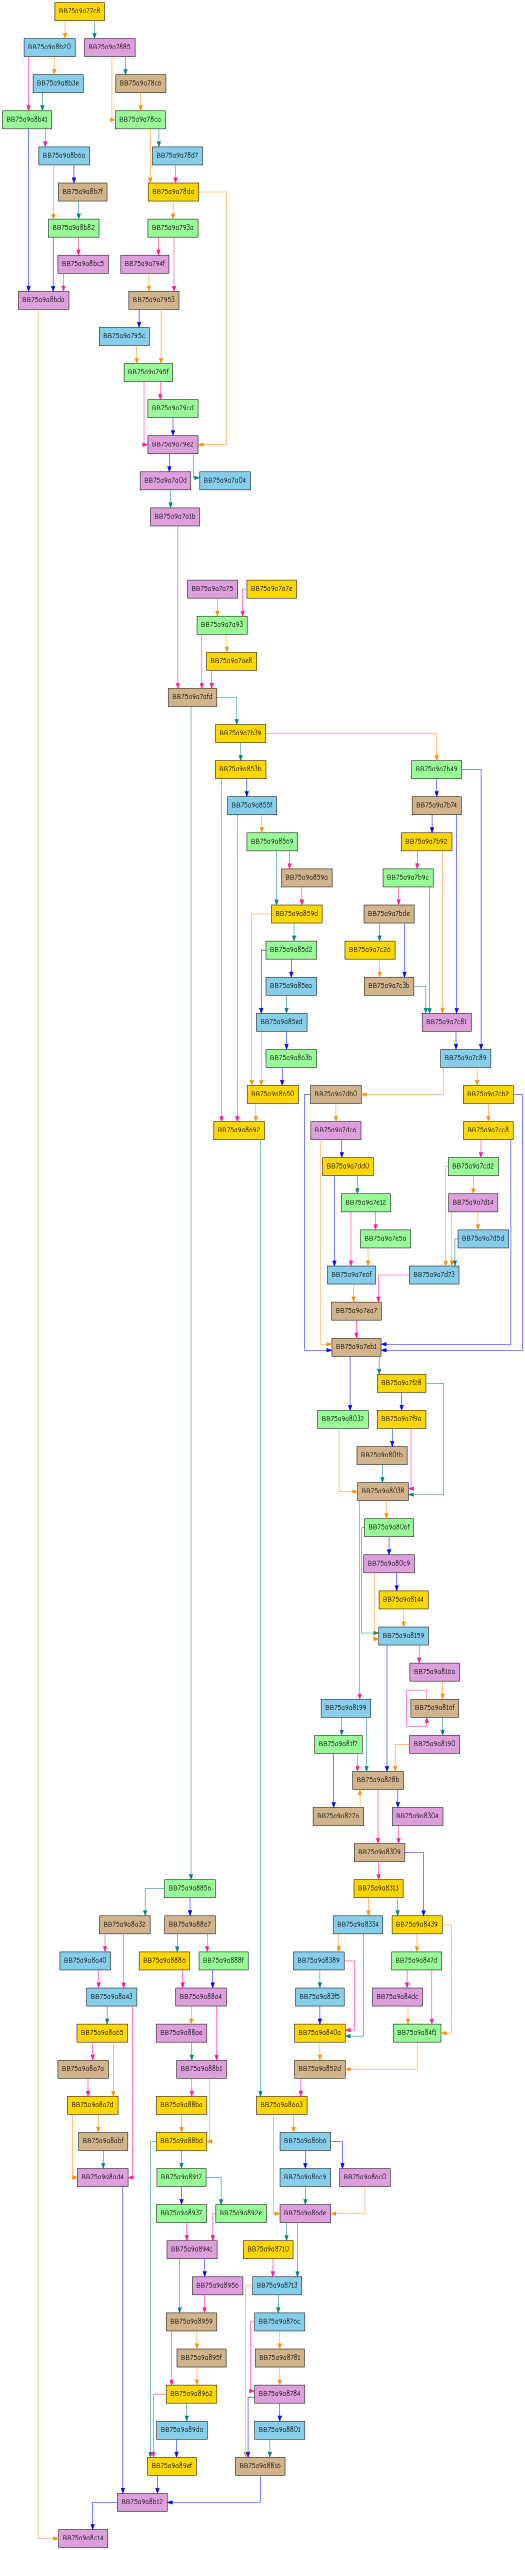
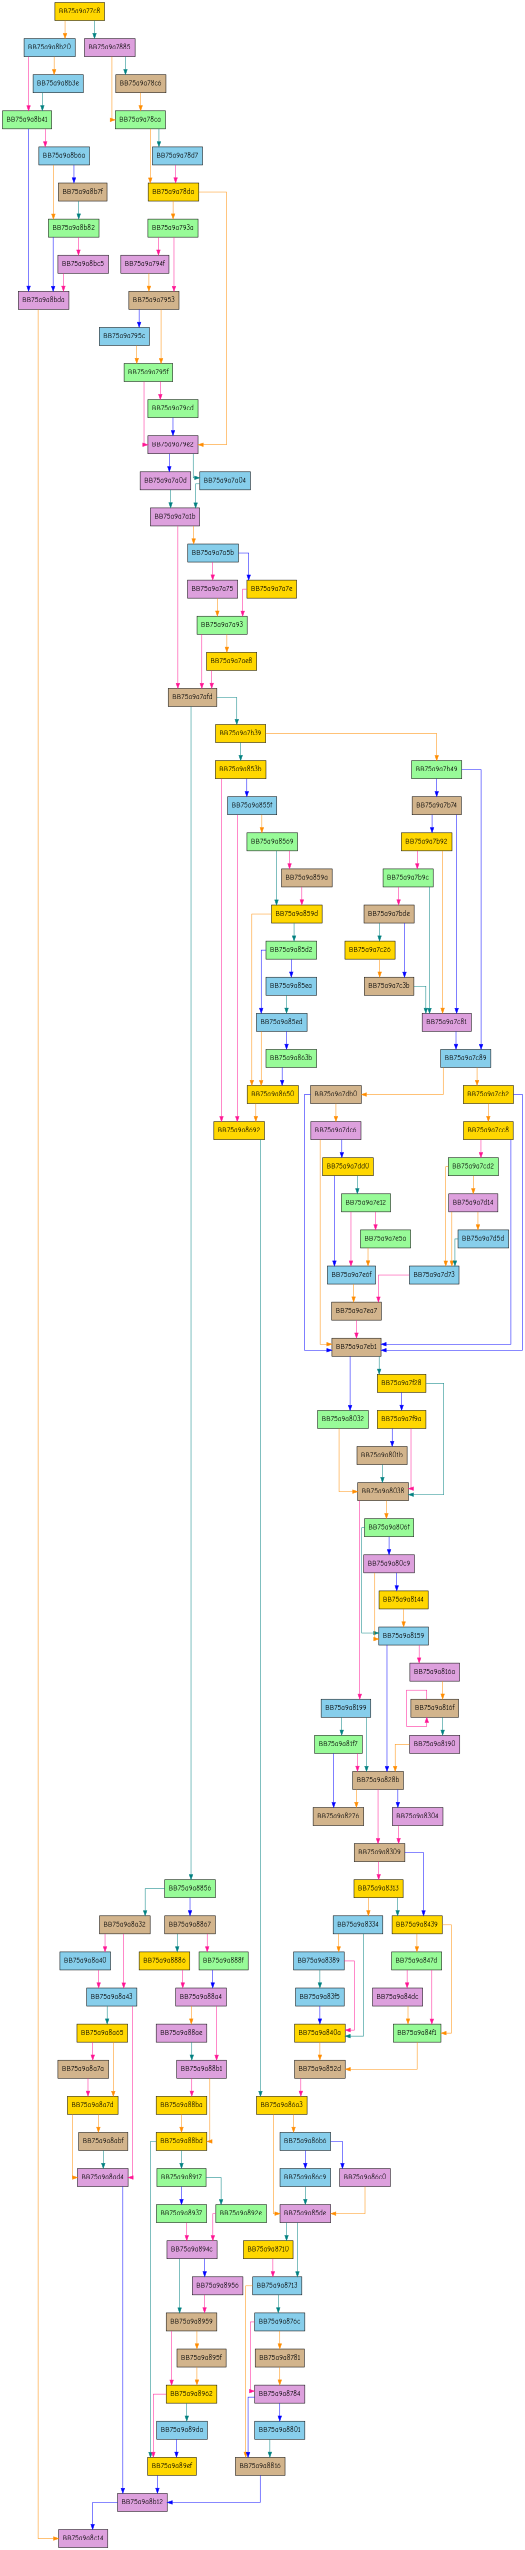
edge "BB75a9a7a04" -> "BB75a9a7a1b": added
node "BB75a9a7a5b": added
edge "BB75a9a8276" -> "BB75a9a828b": reversed
node "BB75a9a86de": label "BB75a9a86de" -> "BB75a9a85de"
